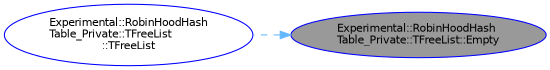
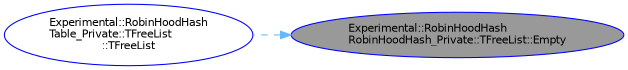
node "Experimental::RobinHoodHash Table_Private::TFreeList::Empty": label "Experimental::RobinHoodHash Table_Private::TFreeList::Empty" -> "Experimental::RobinHoodHash RobinHoodHash_Private::TFreeList::Empty"
